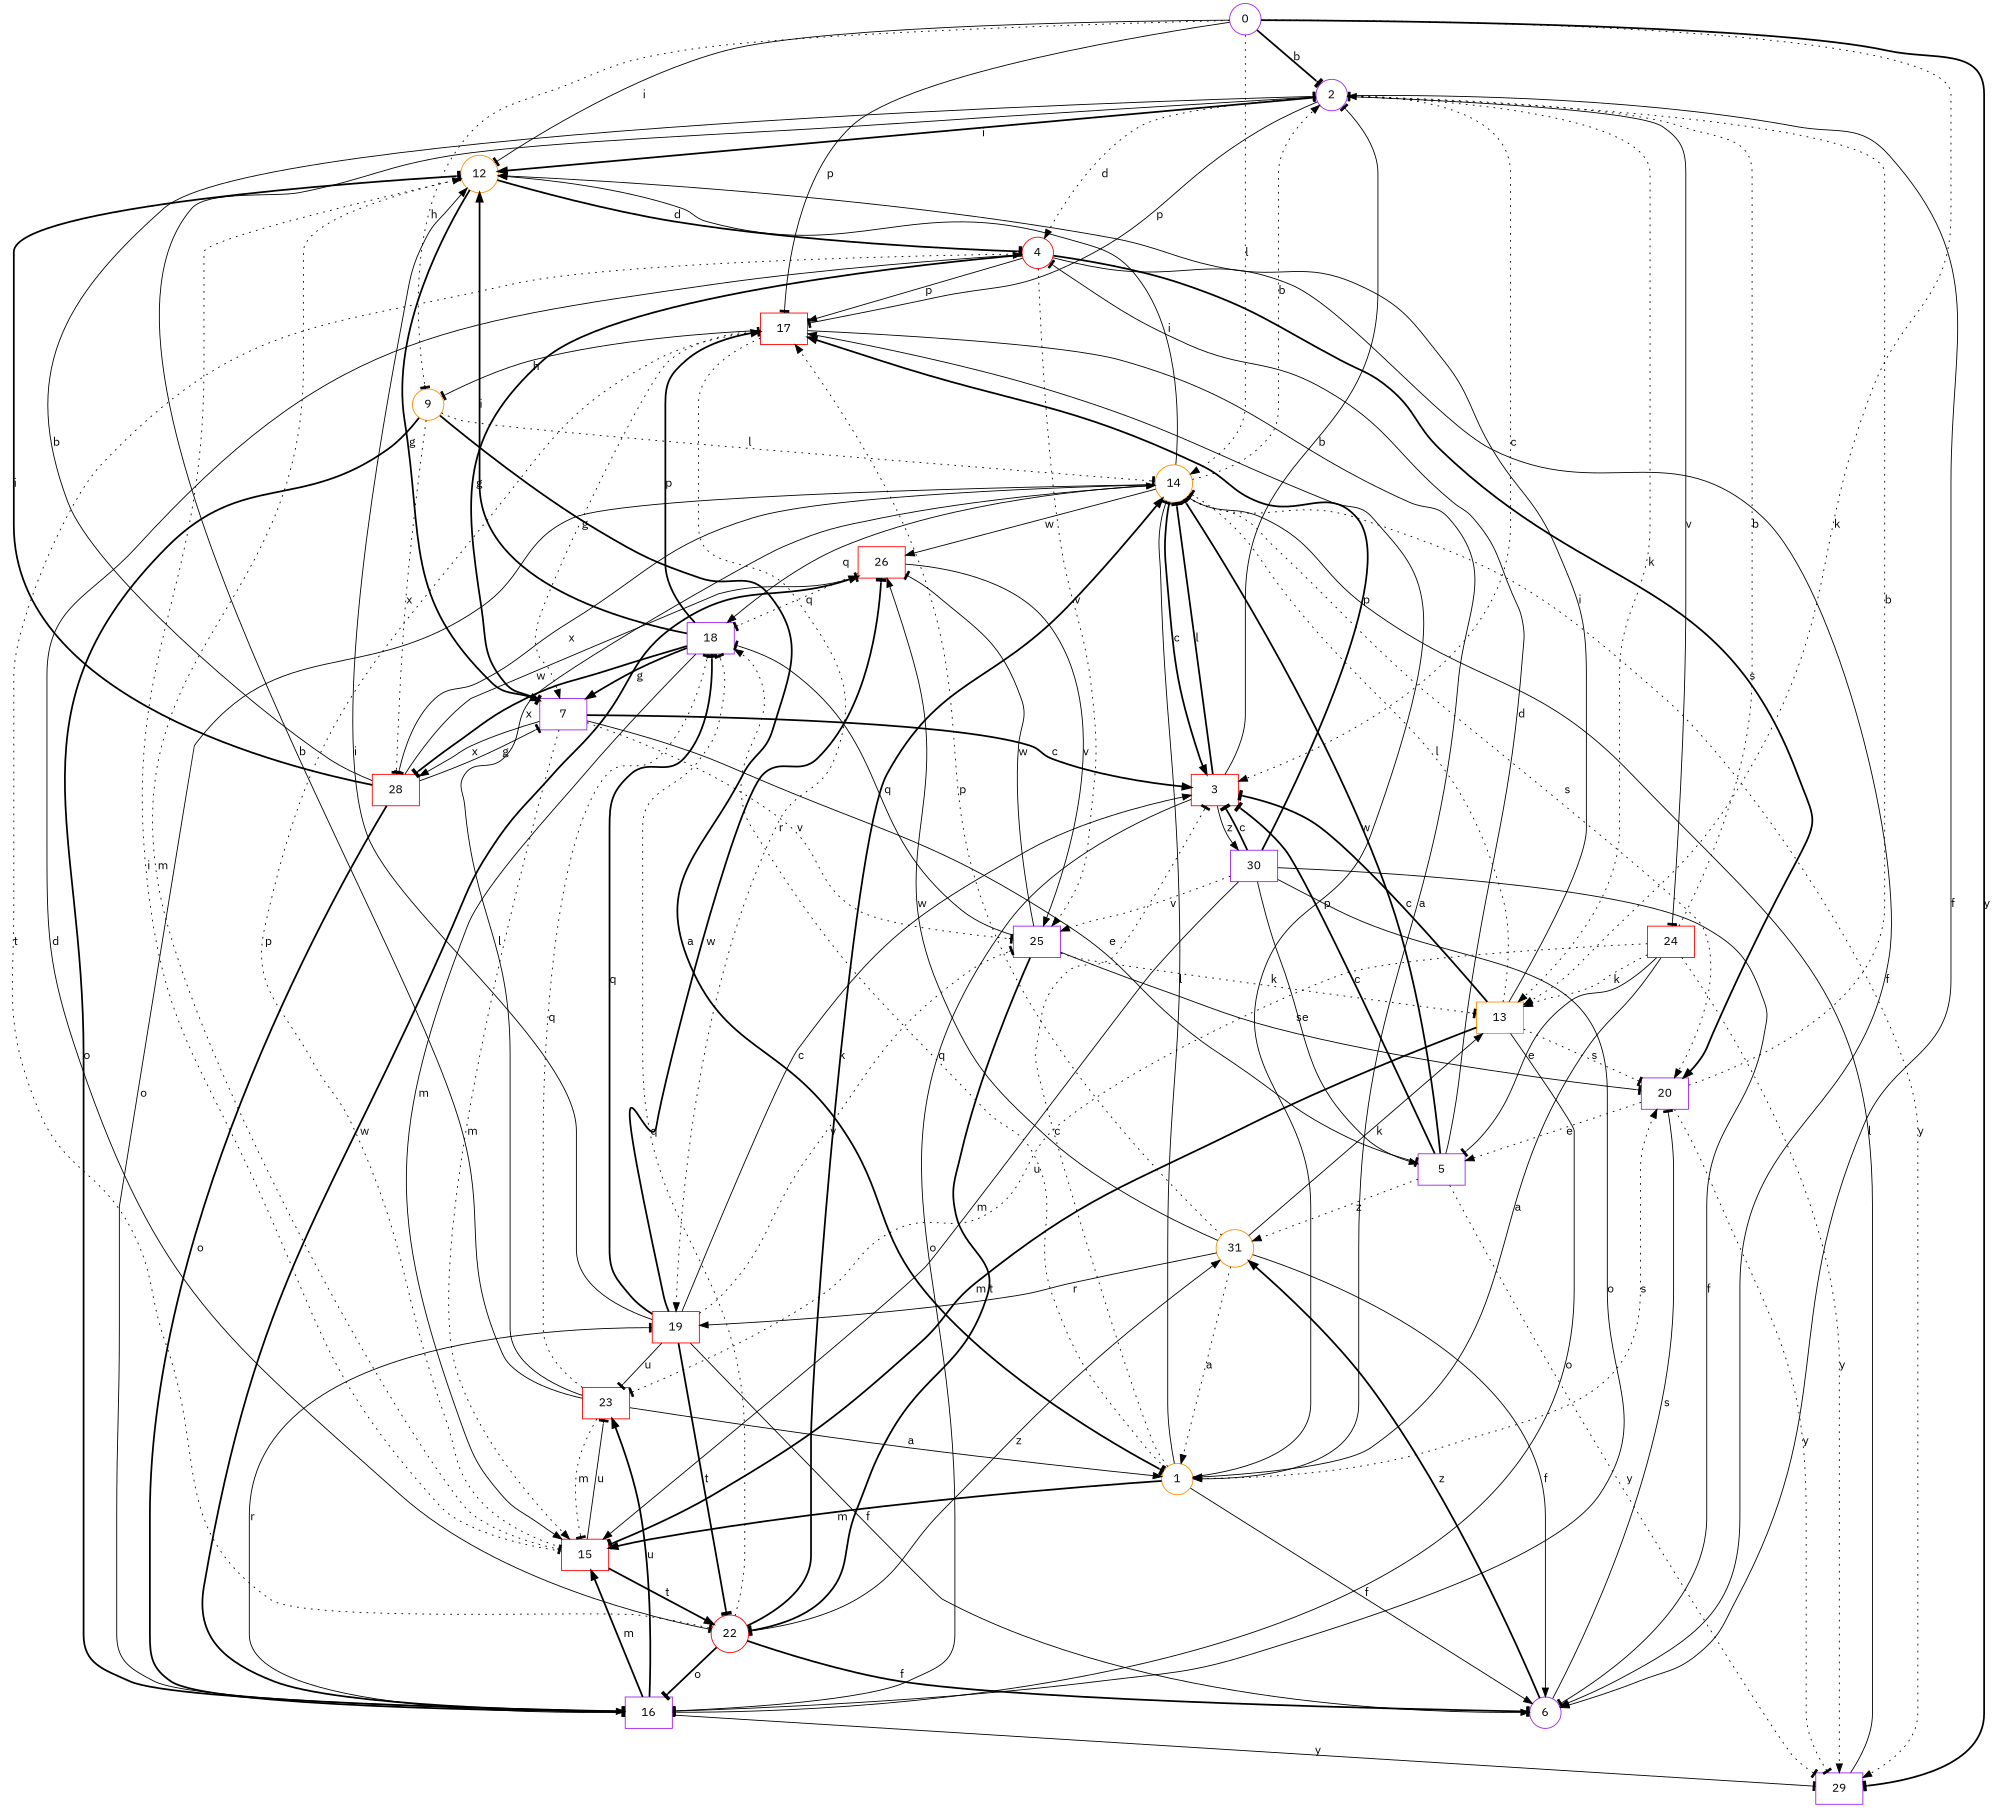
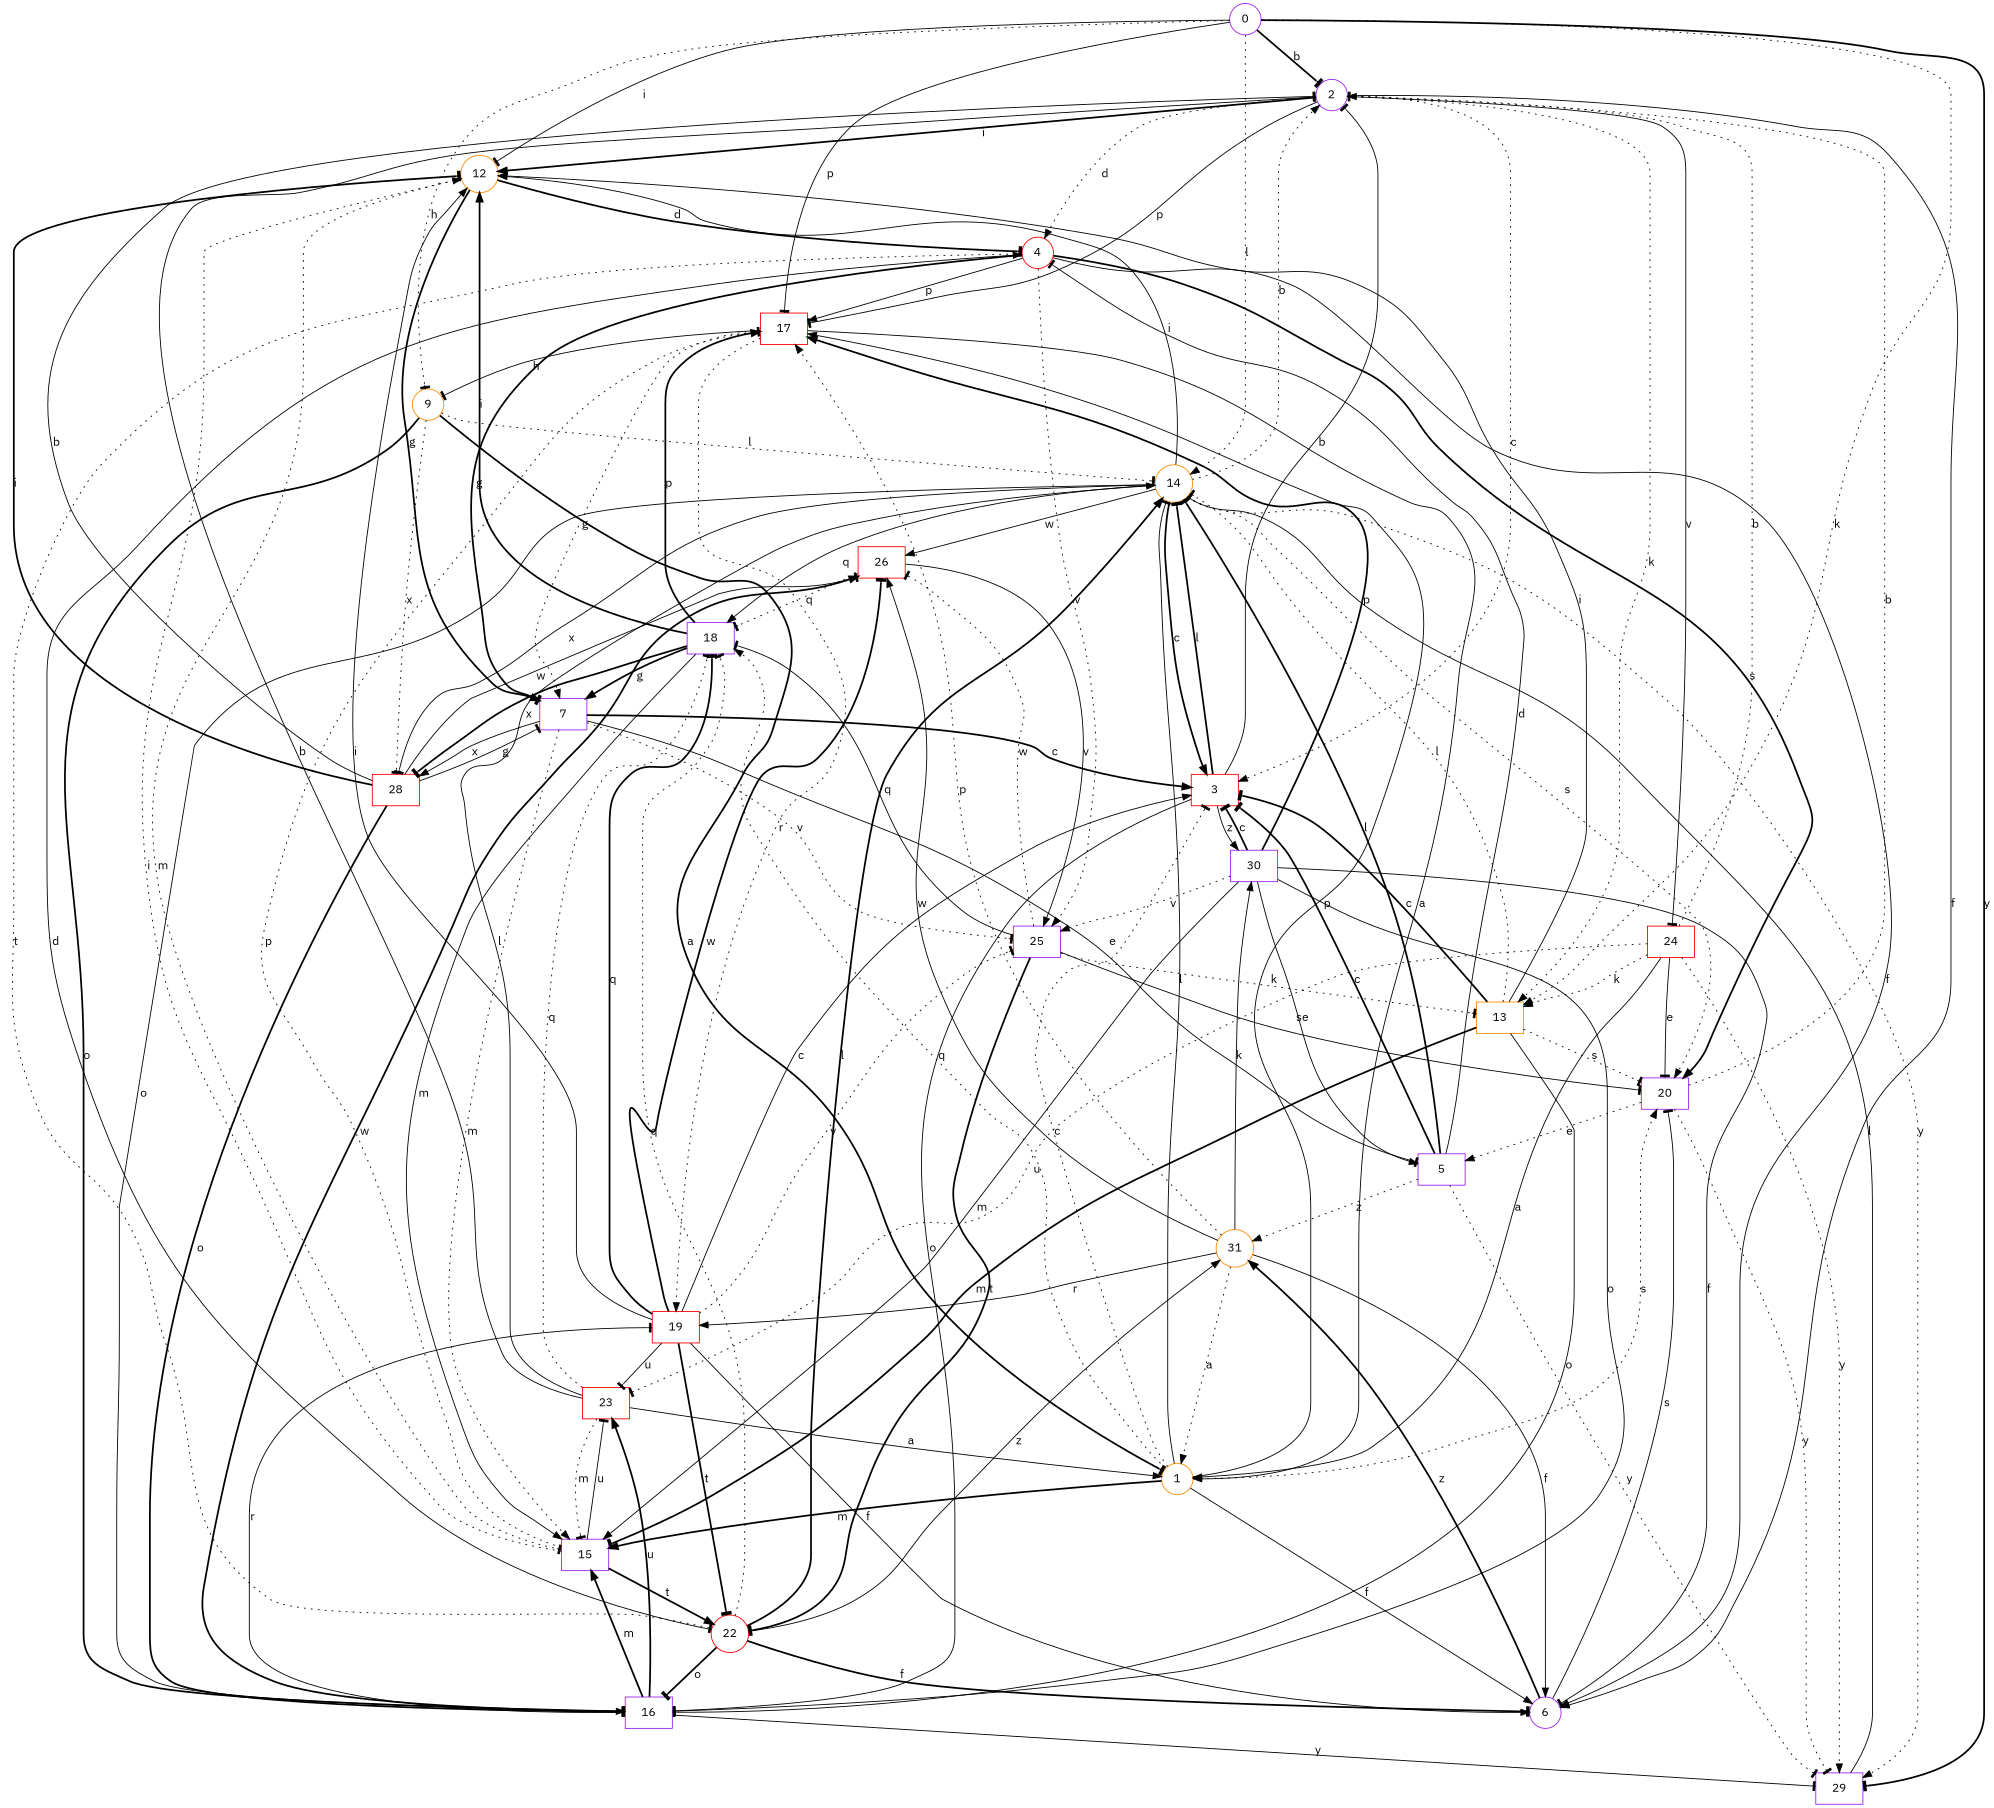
edge "25" -> "26": style solid -> dotted
edge "5" -> "14": label "w" -> "l"
edge "24" -> "5": now "24" -> "20"
edge "22" -> "14": label "k" -> "l"
edge "31" -> "13": now "31" -> "30"
node "15": color red -> purple
